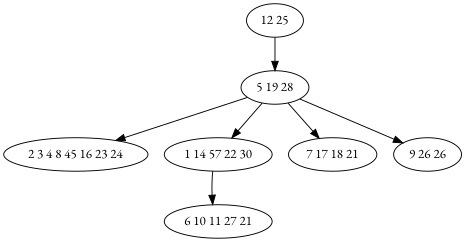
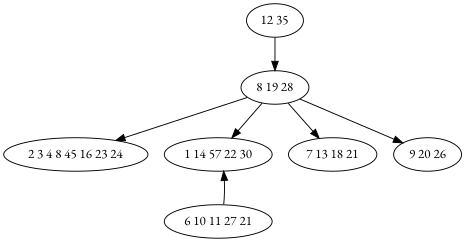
node "12 25": label "12 25" -> "12 35"
node "5 19 28": label "5 19 28" -> "8 19 28"
node "7 17 18 21": label "7 17 18 21" -> "7 13 18 21"
node "9 26 26": label "9 26 26" -> "9 20 26"
edge "1 14 57 22 30" -> "6 10 11 27 21": reversed
